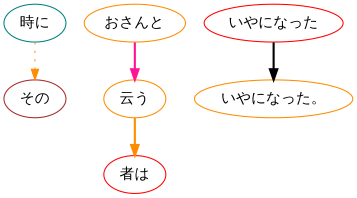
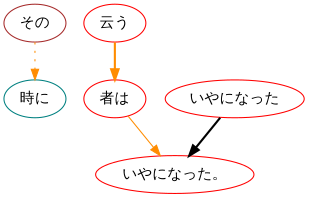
node "おさんと": removed
edge "時に" -> "その": reversed
node "云う": color darkorange -> red
node "いやになった。": color darkorange -> red
edge "者は" -> "いやになった。": added
